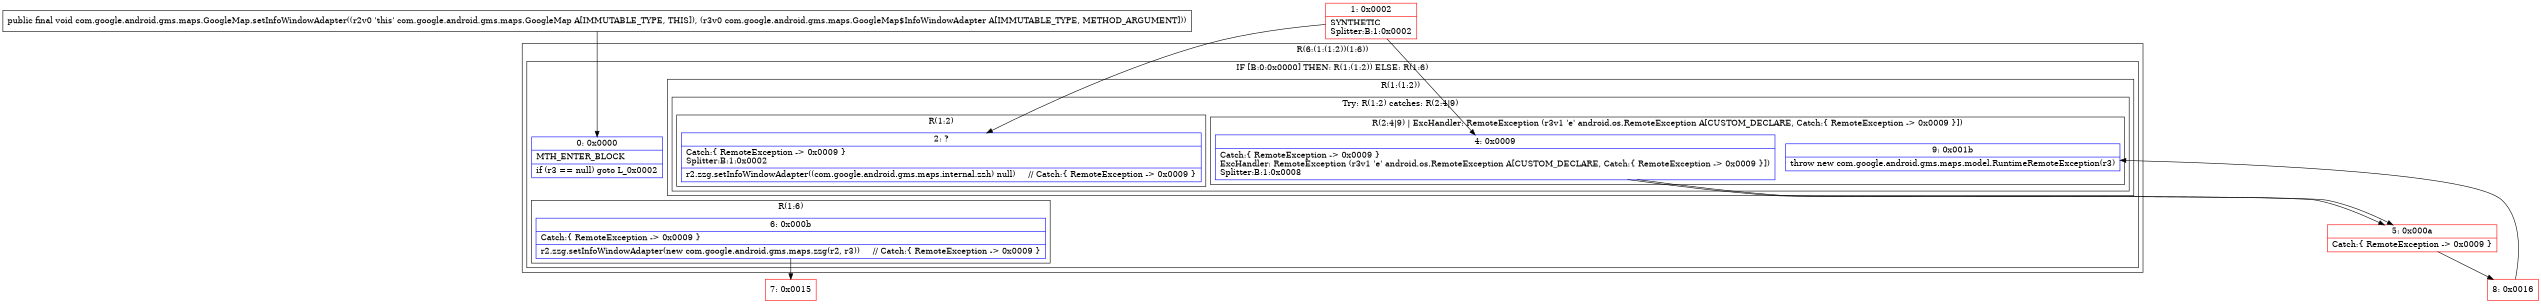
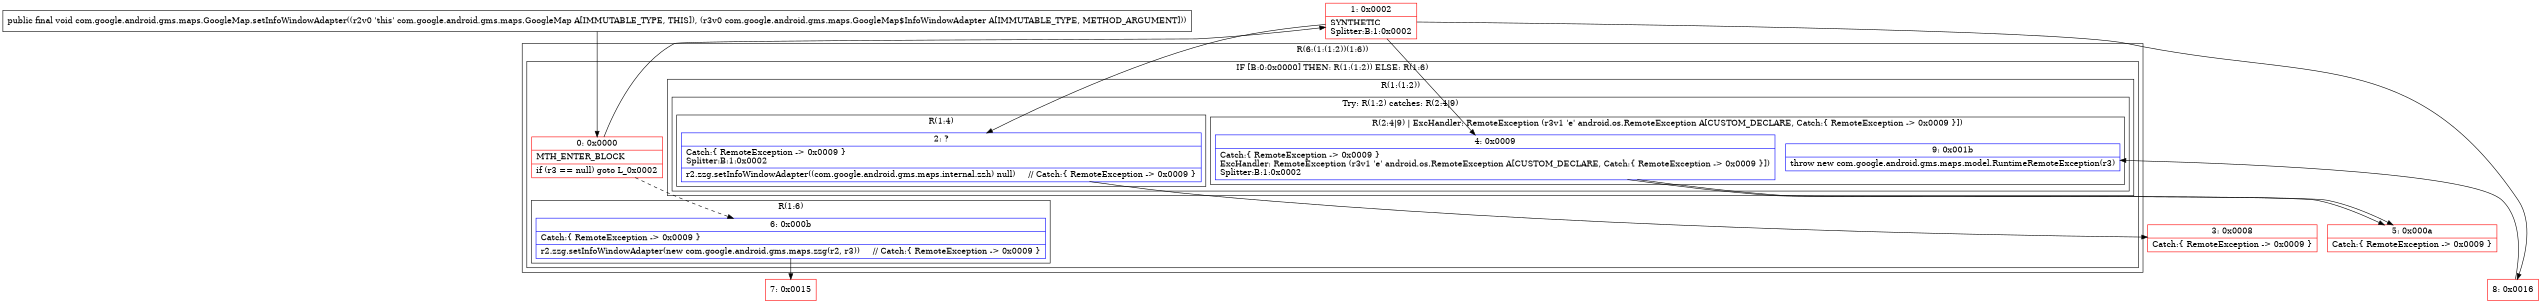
edge "0: 0x0000" -> "1: 0x0002": added
cluster "R(1:2)": label "R(1:2)" -> "R(1:4)"
node "0: 0x0000": color blue -> red
node "4: 0x0009": text "Splitter:B:1:0x0008" -> "Splitter:B:1:0x0002"
edge "0: 0x0000" -> "6: 0x000b": added
node "3: 0x0008": added
edge "5: 0x000a" -> "8: 0x0016": now "1: 0x0002" -> "8: 0x0016"
